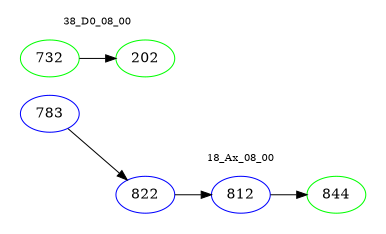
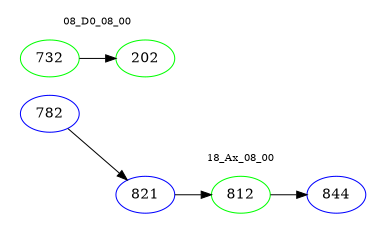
cluster "38_D0_08_00": label "38_D0_08_00" -> "08_D0_08_00"
node "783": label "783" -> "782"
node "822": label "822" -> "821"
node "812": color blue -> green
node "844": color green -> blue
